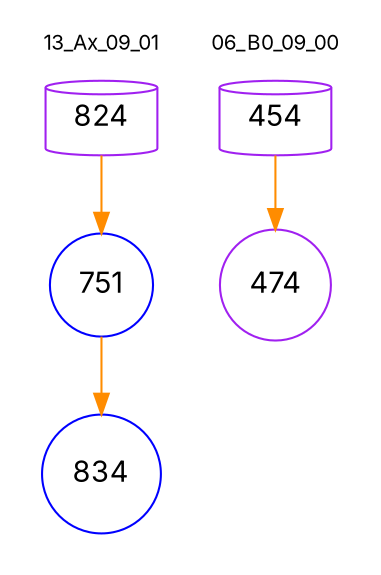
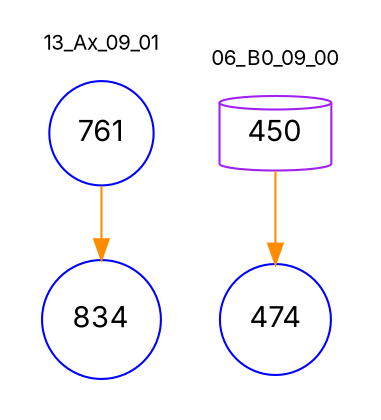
node "824": removed
node "454": label "454" -> "450"
node "751": label "751" -> "761"
node "474": color purple -> blue
